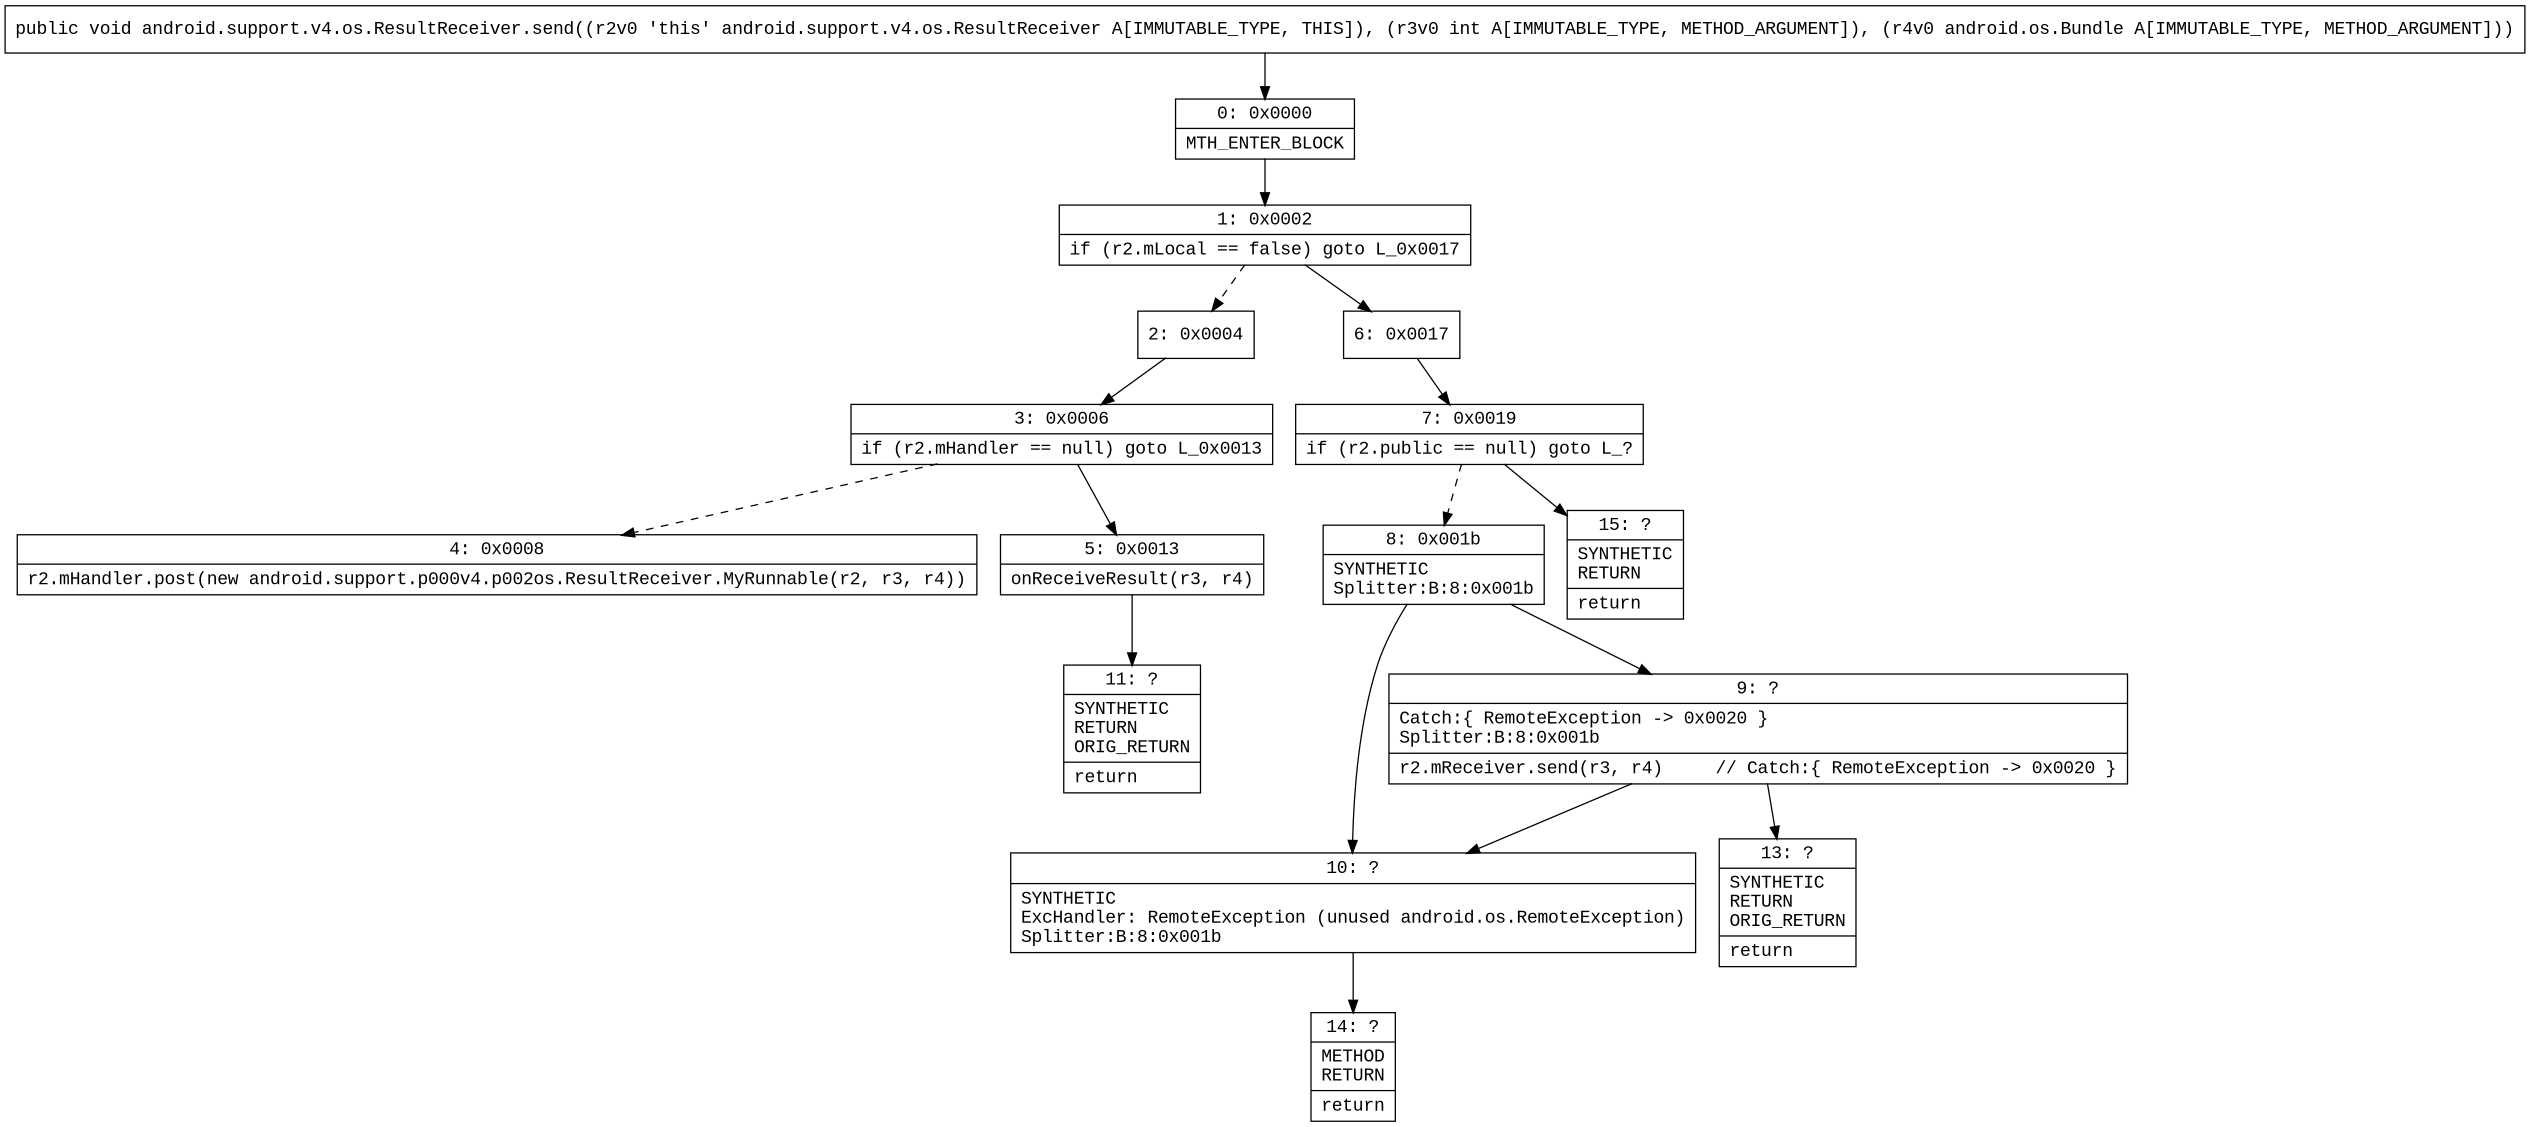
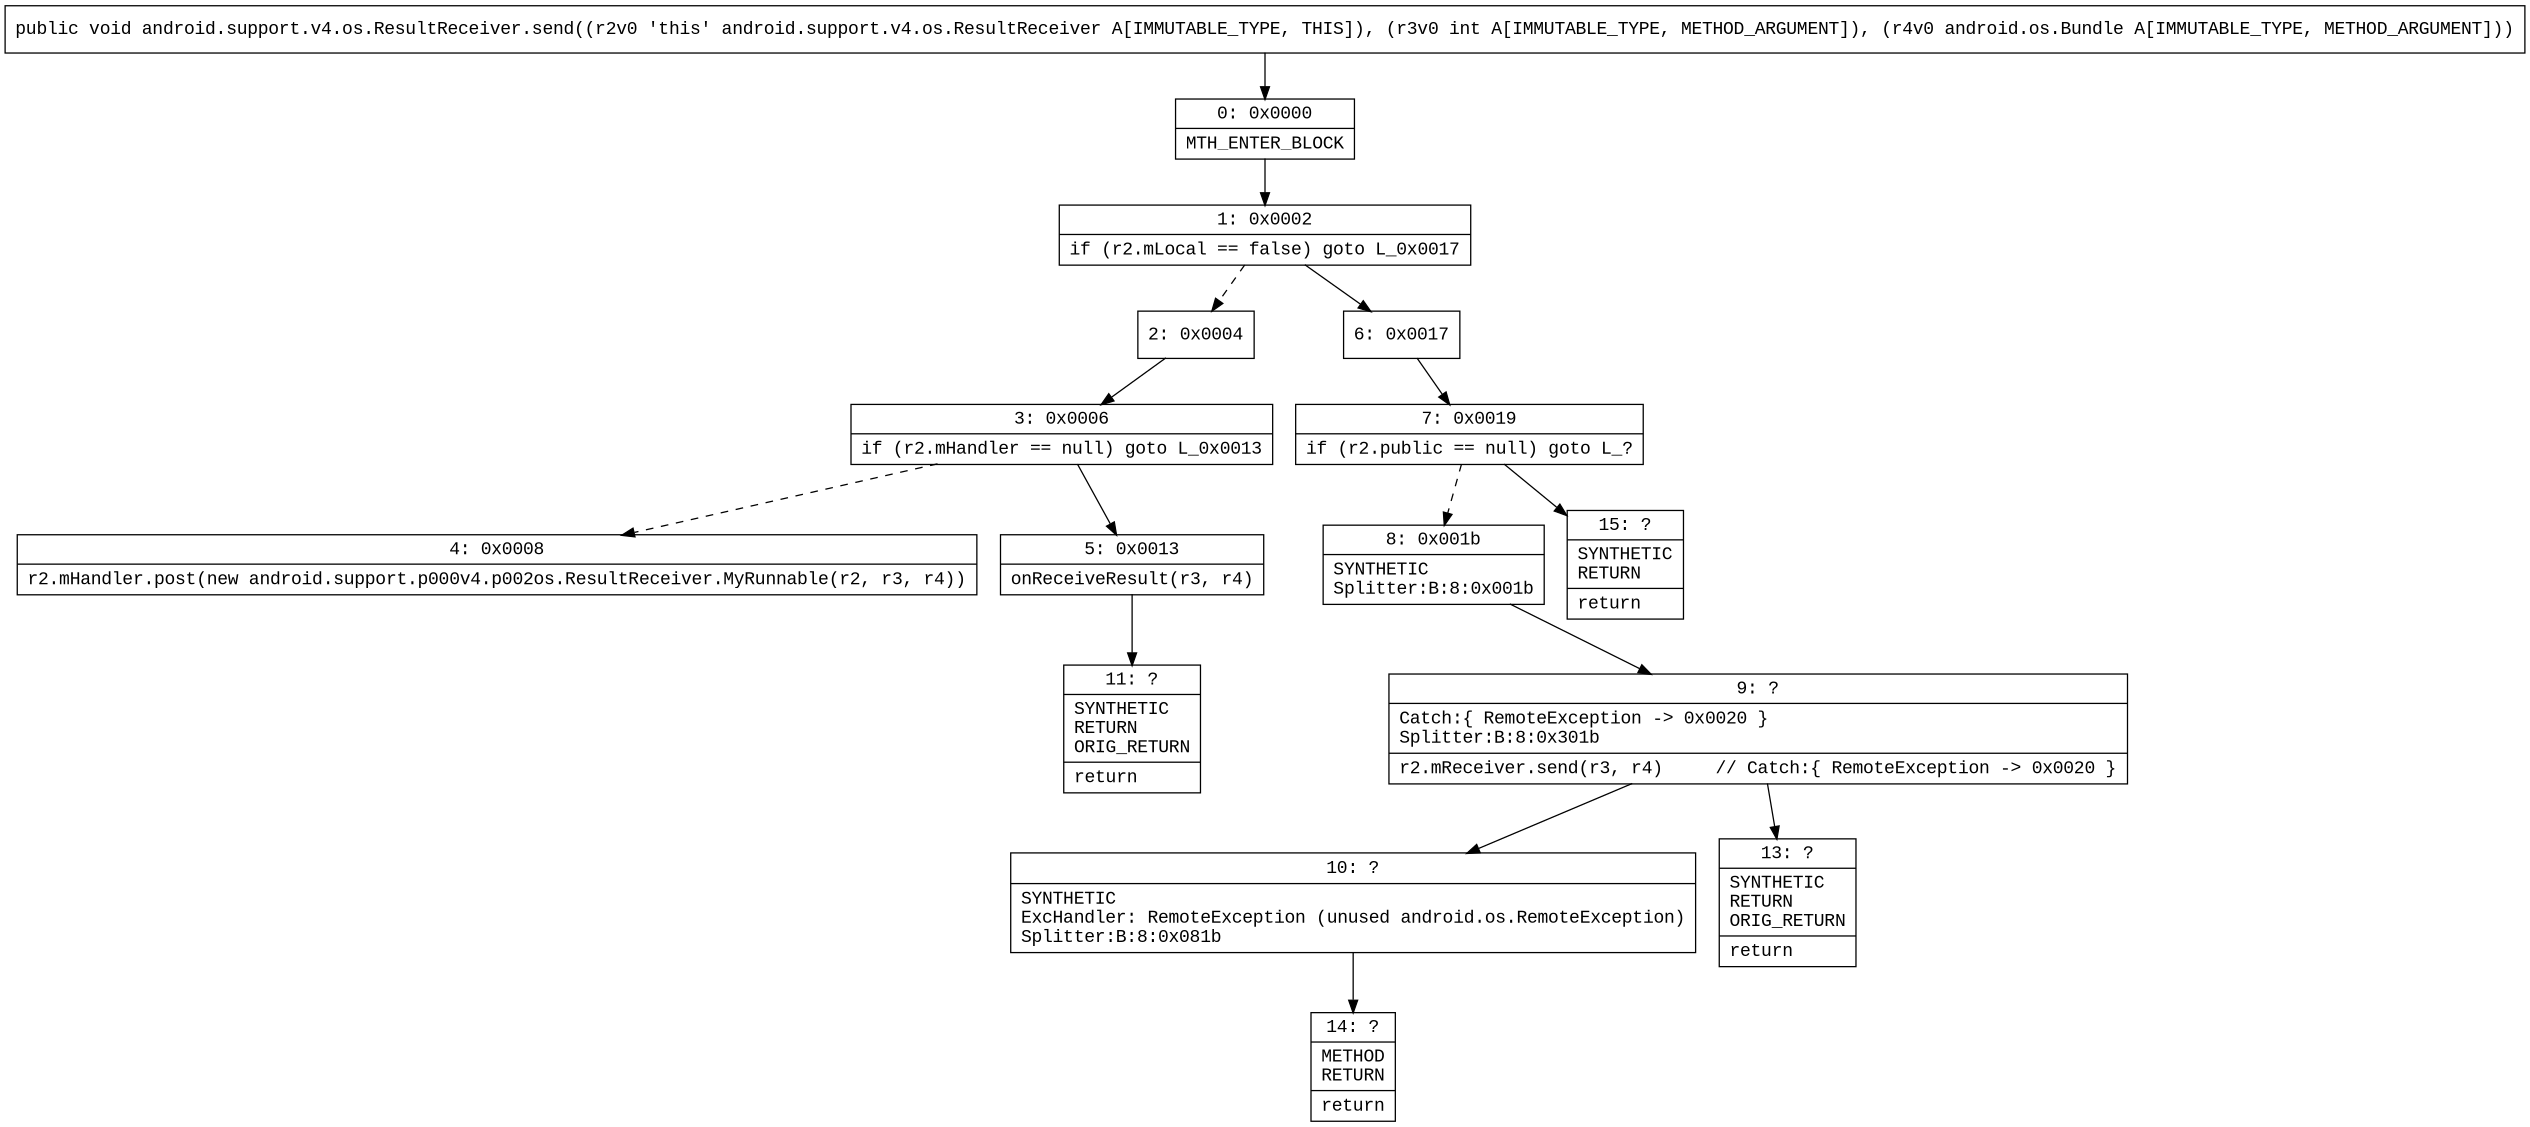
edge "8: 0x001b" -> "10: ?": removed
node "9: ?": text "Splitter:B:8:0x001b" -> "Splitter:B:8:0x301b"
node "10: ?": text "Splitter:B:8:0x001b" -> "Splitter:B:8:0x081b"
